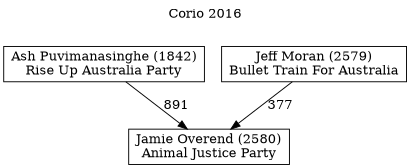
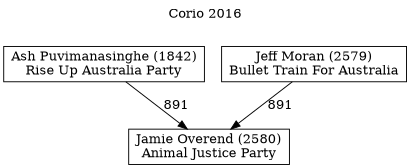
edge "Jeff Moran (2579) Bullet Train For Australia" -> "Jamie Overend (2580) Animal Justice Party": label "377" -> "891"
